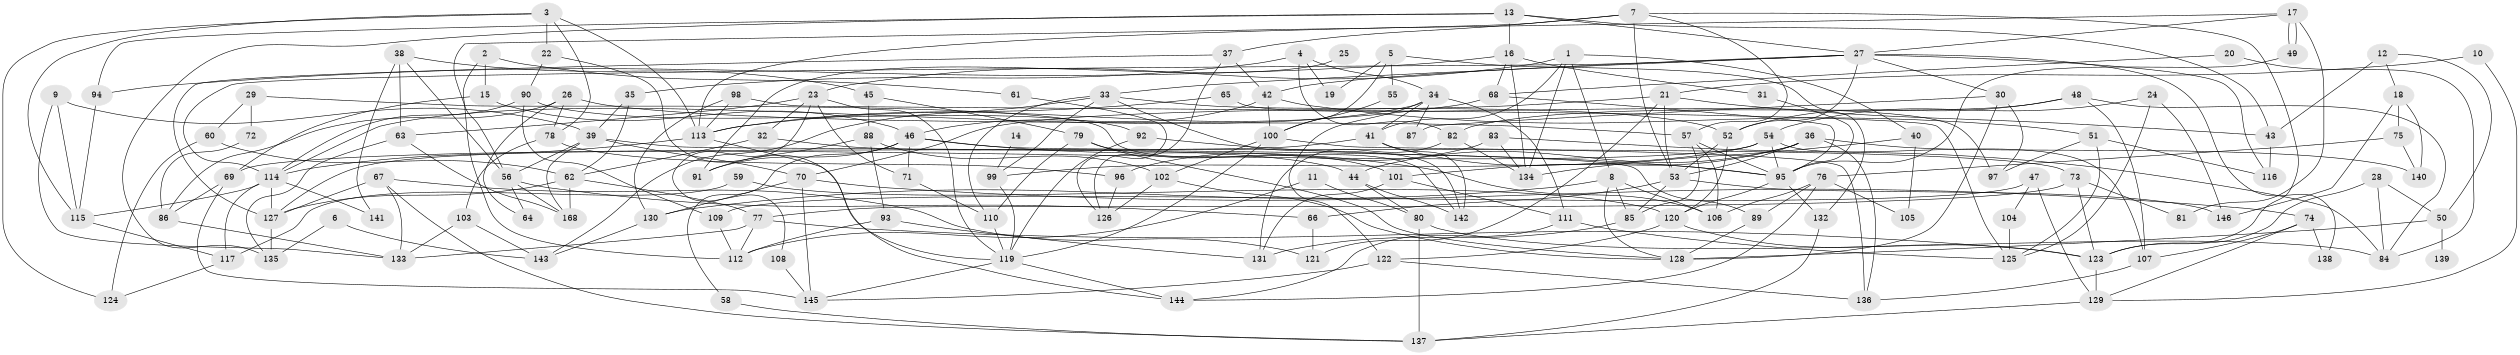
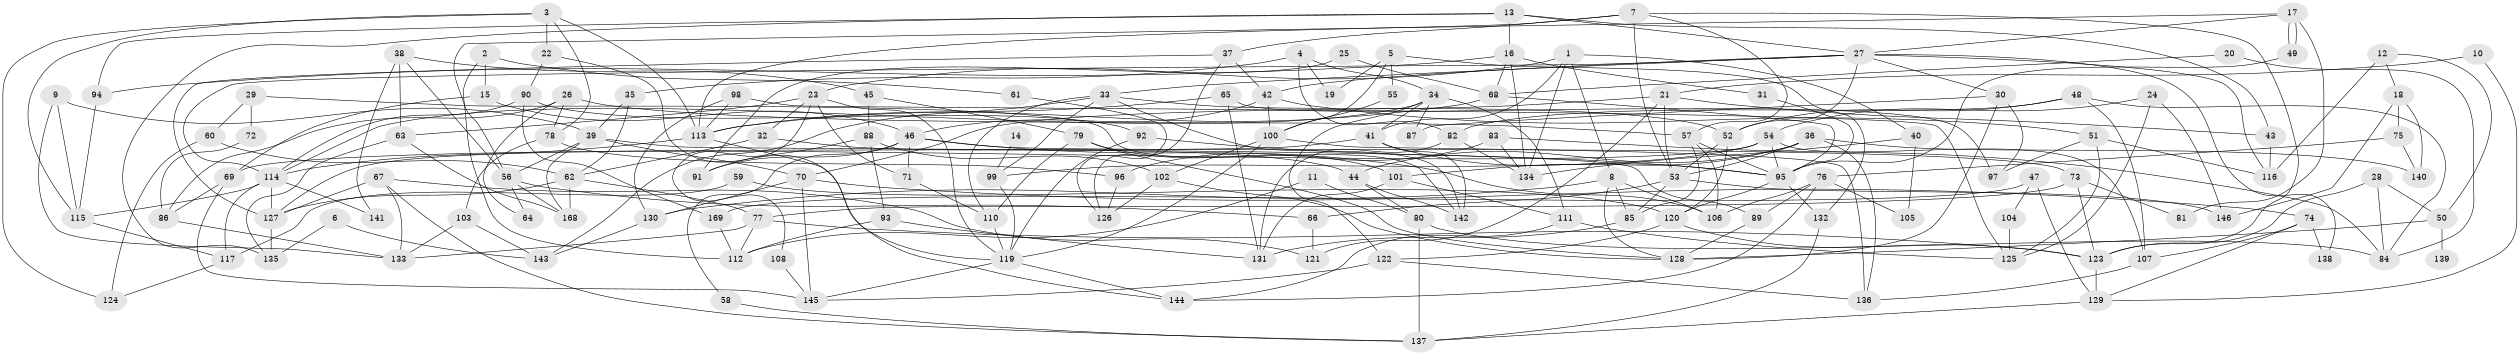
edge "25" -- "68": added
edge "12" -- "43": now "12" -- "116"
edge "65" -- "131": added
node "109": label "109" -> "169"
